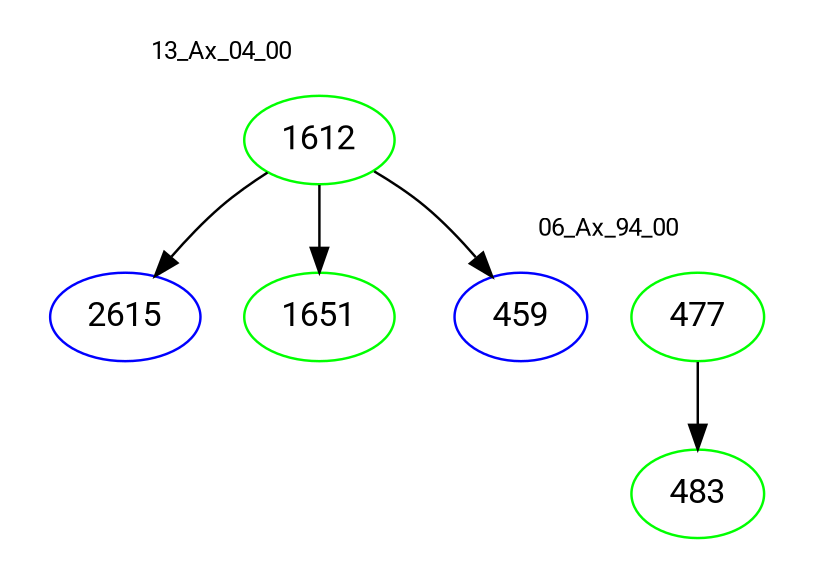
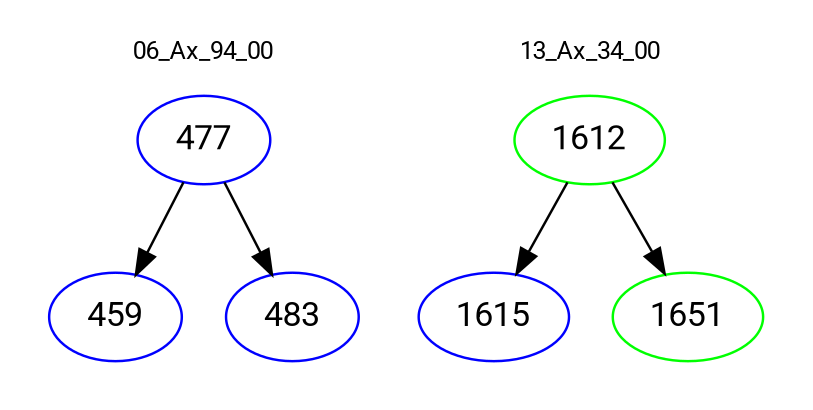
cluster "13_Ax_04_00": label "13_Ax_04_00" -> "13_Ax_34_00"
edge "1612" -> "459": now "477" -> "459"
node "2615": label "2615" -> "1615"
node "477": color green -> blue
node "483": color green -> blue
